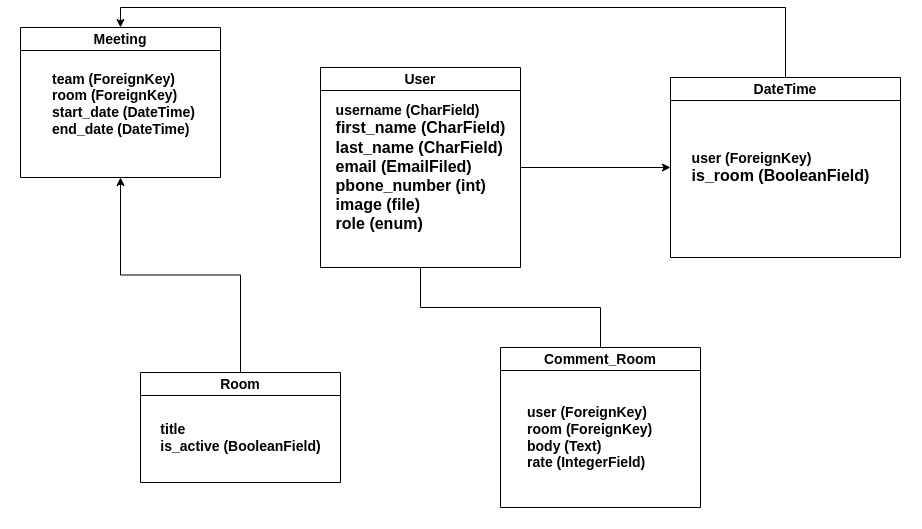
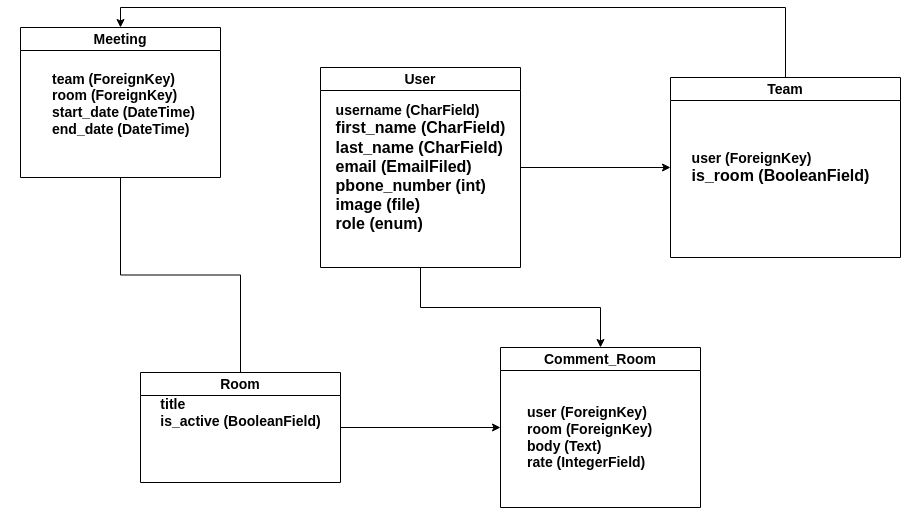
node "DateTime": label "DateTime" -> "Team"
edge "Room" -> "Meeting": arrowhead classic -> none
edge "User" -- "Comment_Room": arrowhead none -> classic
edge "Room" -> "Comment_Room": added
node "title is_active (BooleanField)": moved (241, 438) -> (241, 413)
